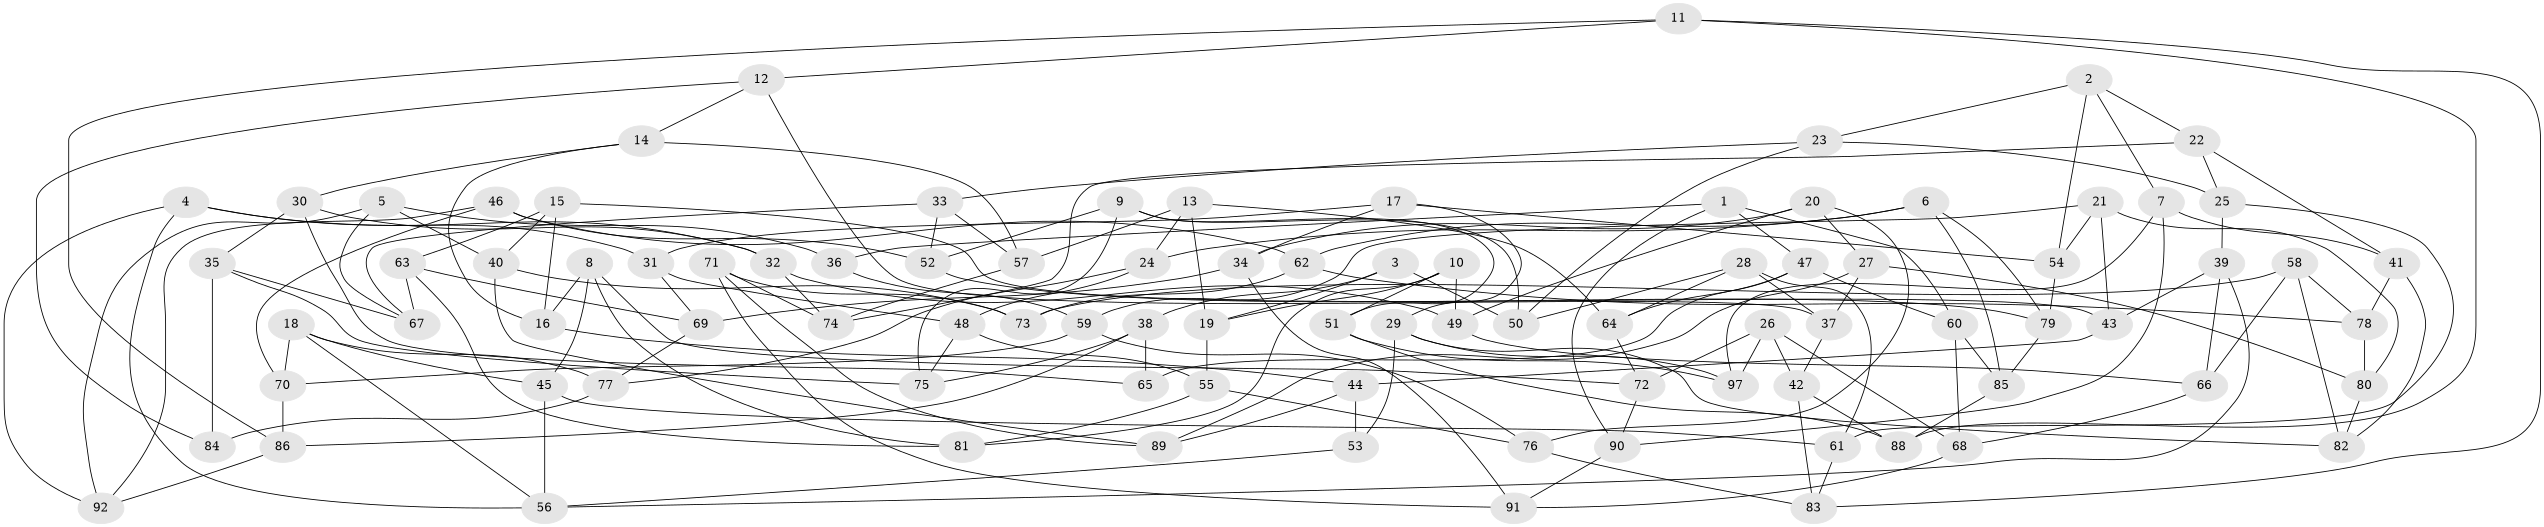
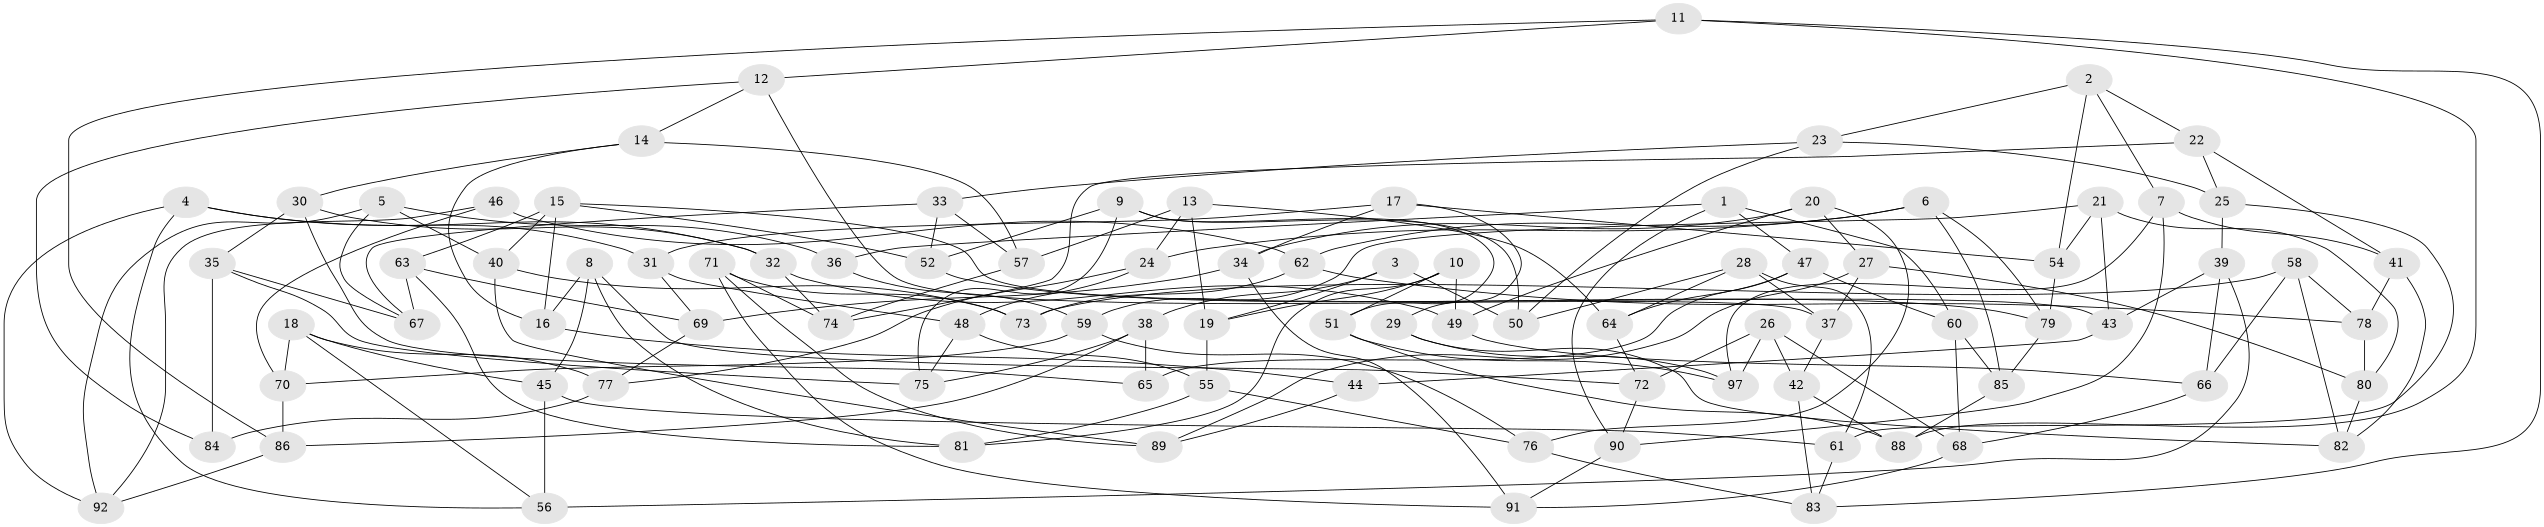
edge "46" -- "52": now "15" -- "52"
node "53": removed
